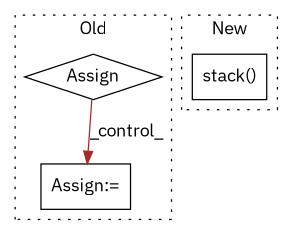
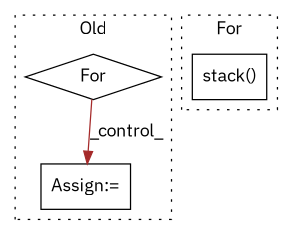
cluster "New": label "New" -> "For"
node "Assign": label "Assign" -> "For"
